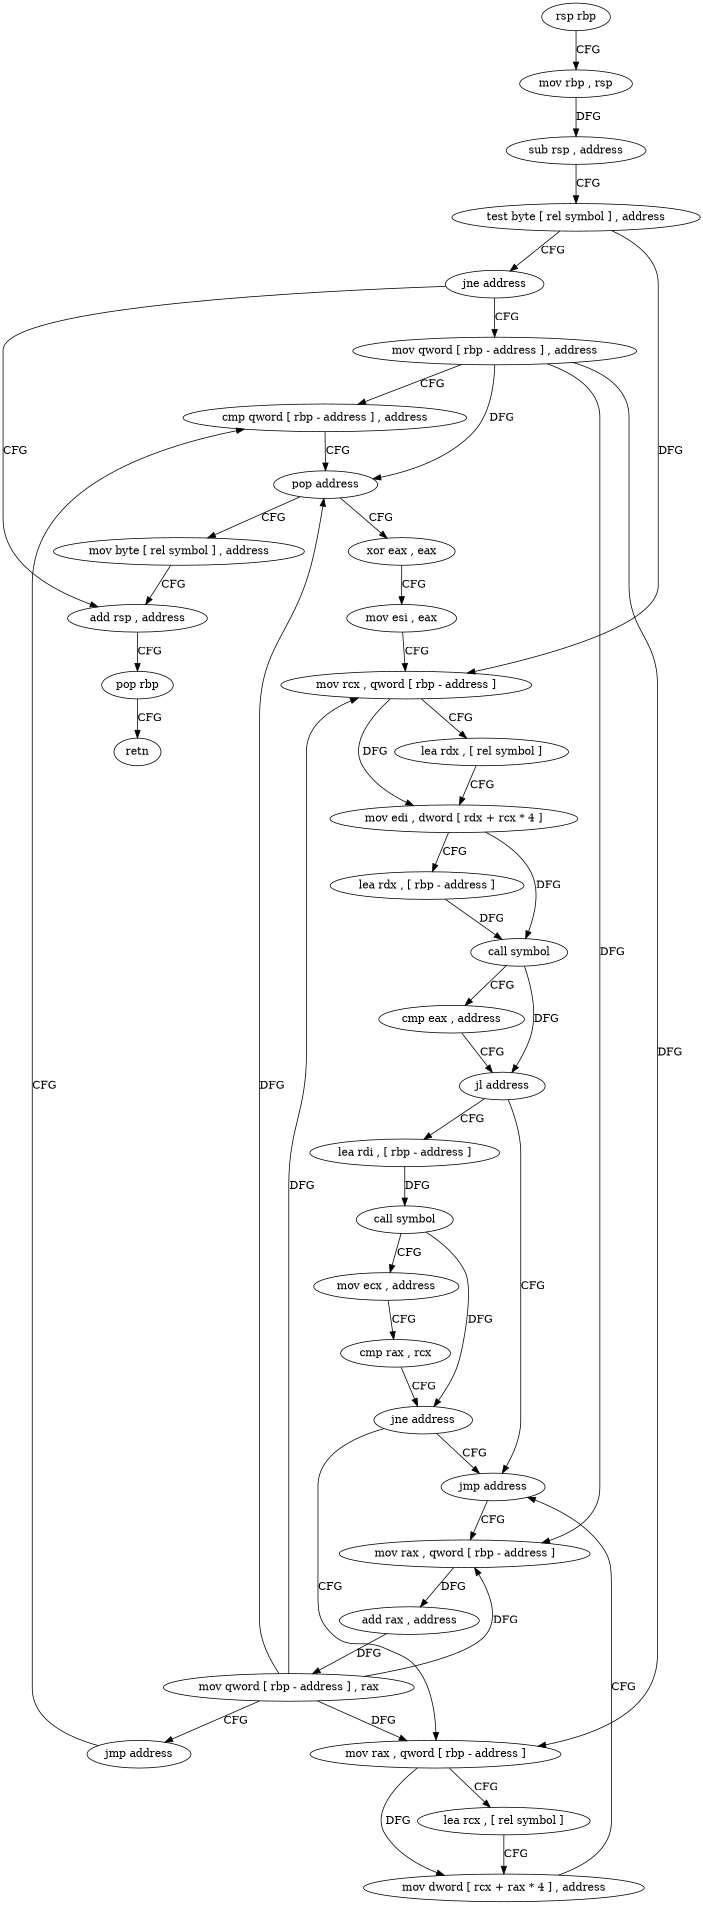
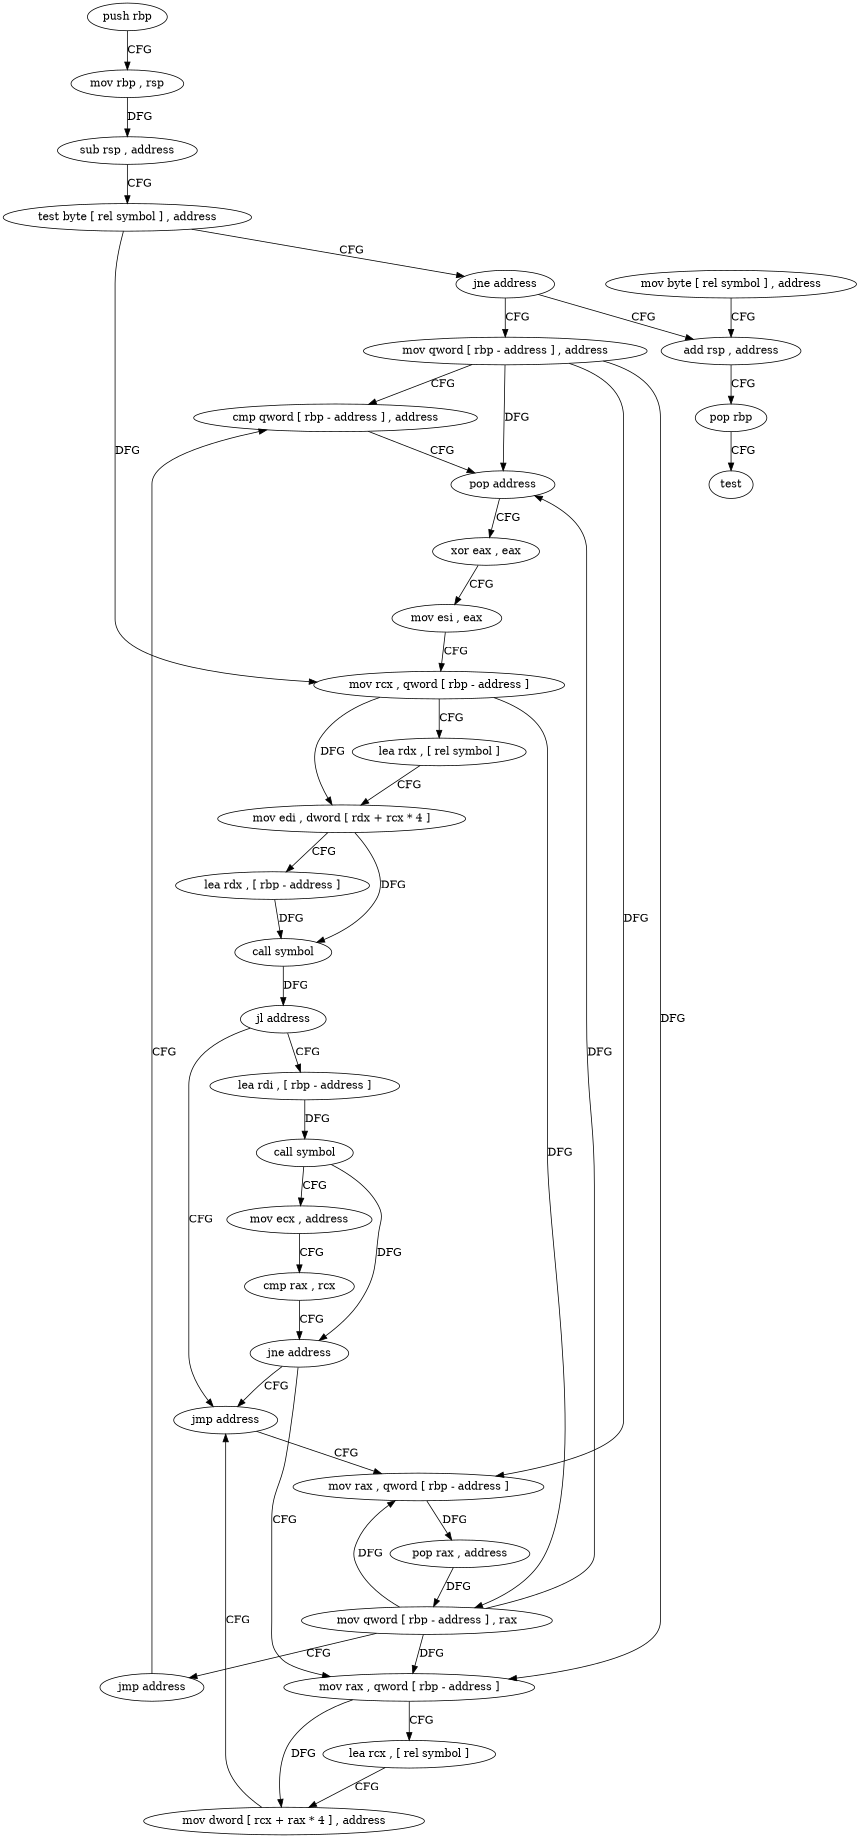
node "rsp rbp": label "rsp rbp" -> "push rbp"
edge "pop address" -> "mov byte [ rel symbol ] , address": removed, label "CFG"
node "retn": label "retn" -> "test"
node "cmp eax , address": removed
edge "mov qword [ rbp - address ] , rax" -> "mov rcx , qword [ rbp - address ]": reversed
node "add rax , address": label "add rax , address" -> "pop rax , address"
